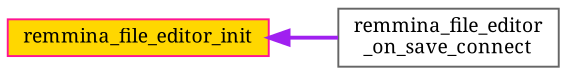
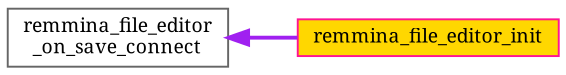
edge "remmina_file_editor _on_save_connect" -> "remmina_file_editor_init": reversed
